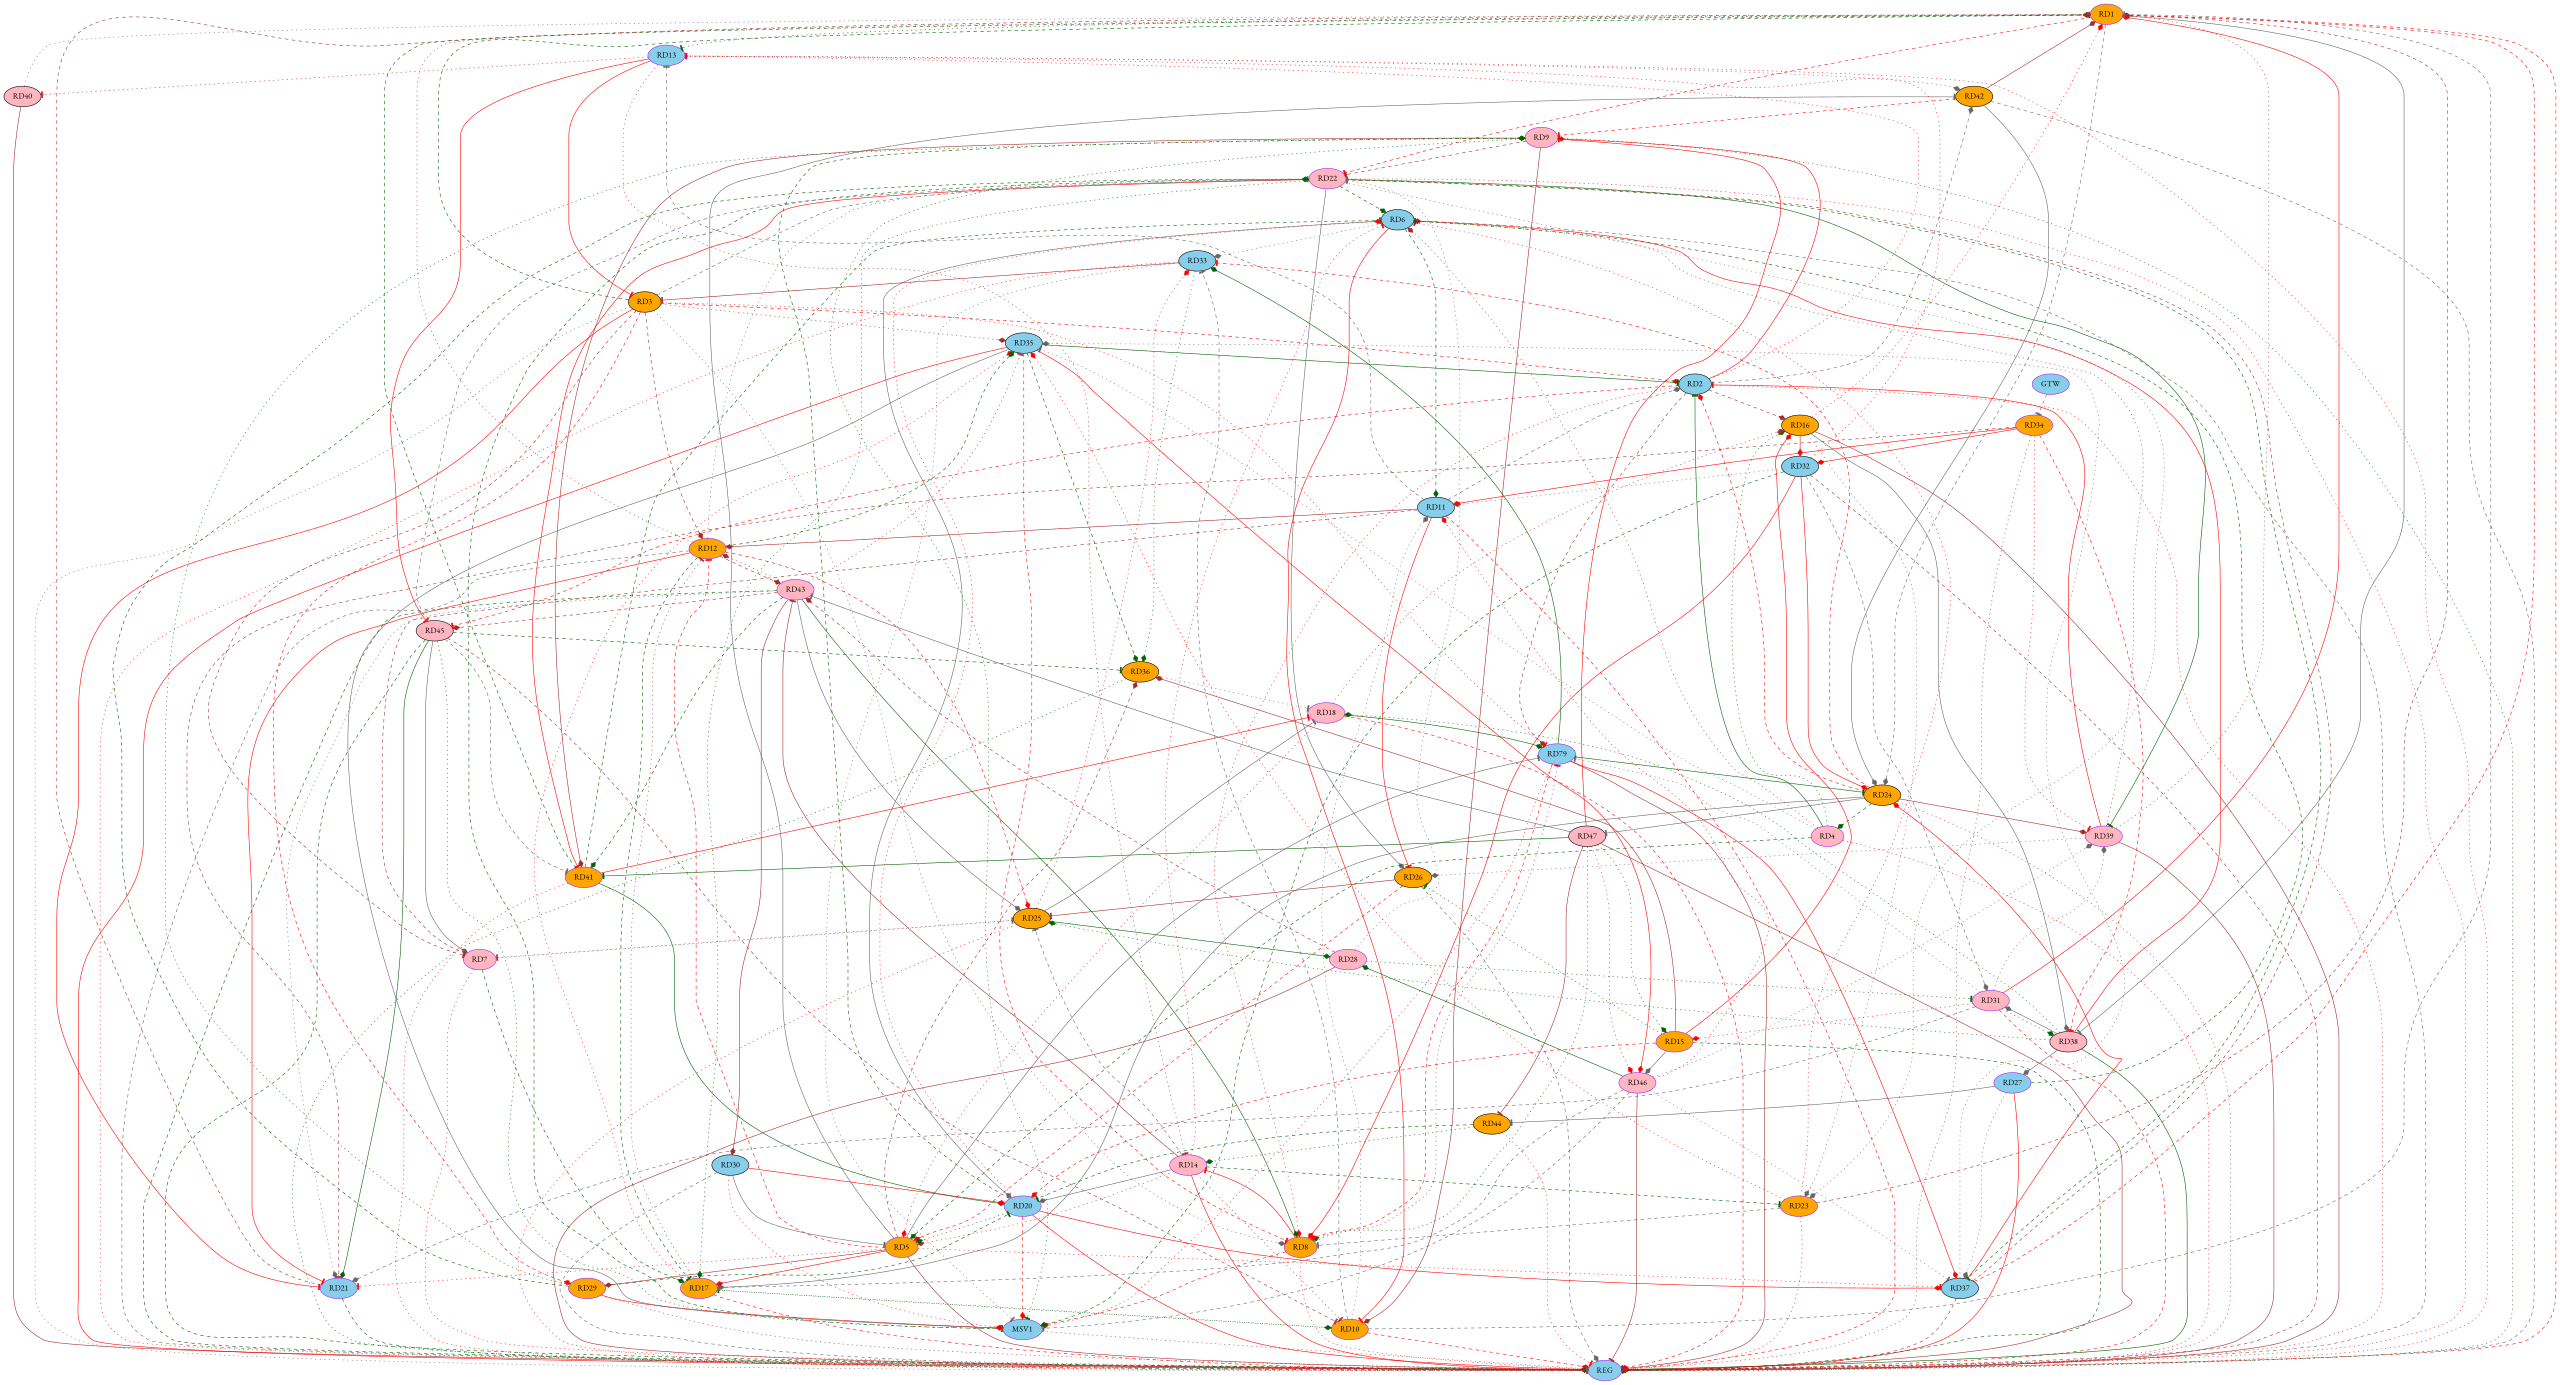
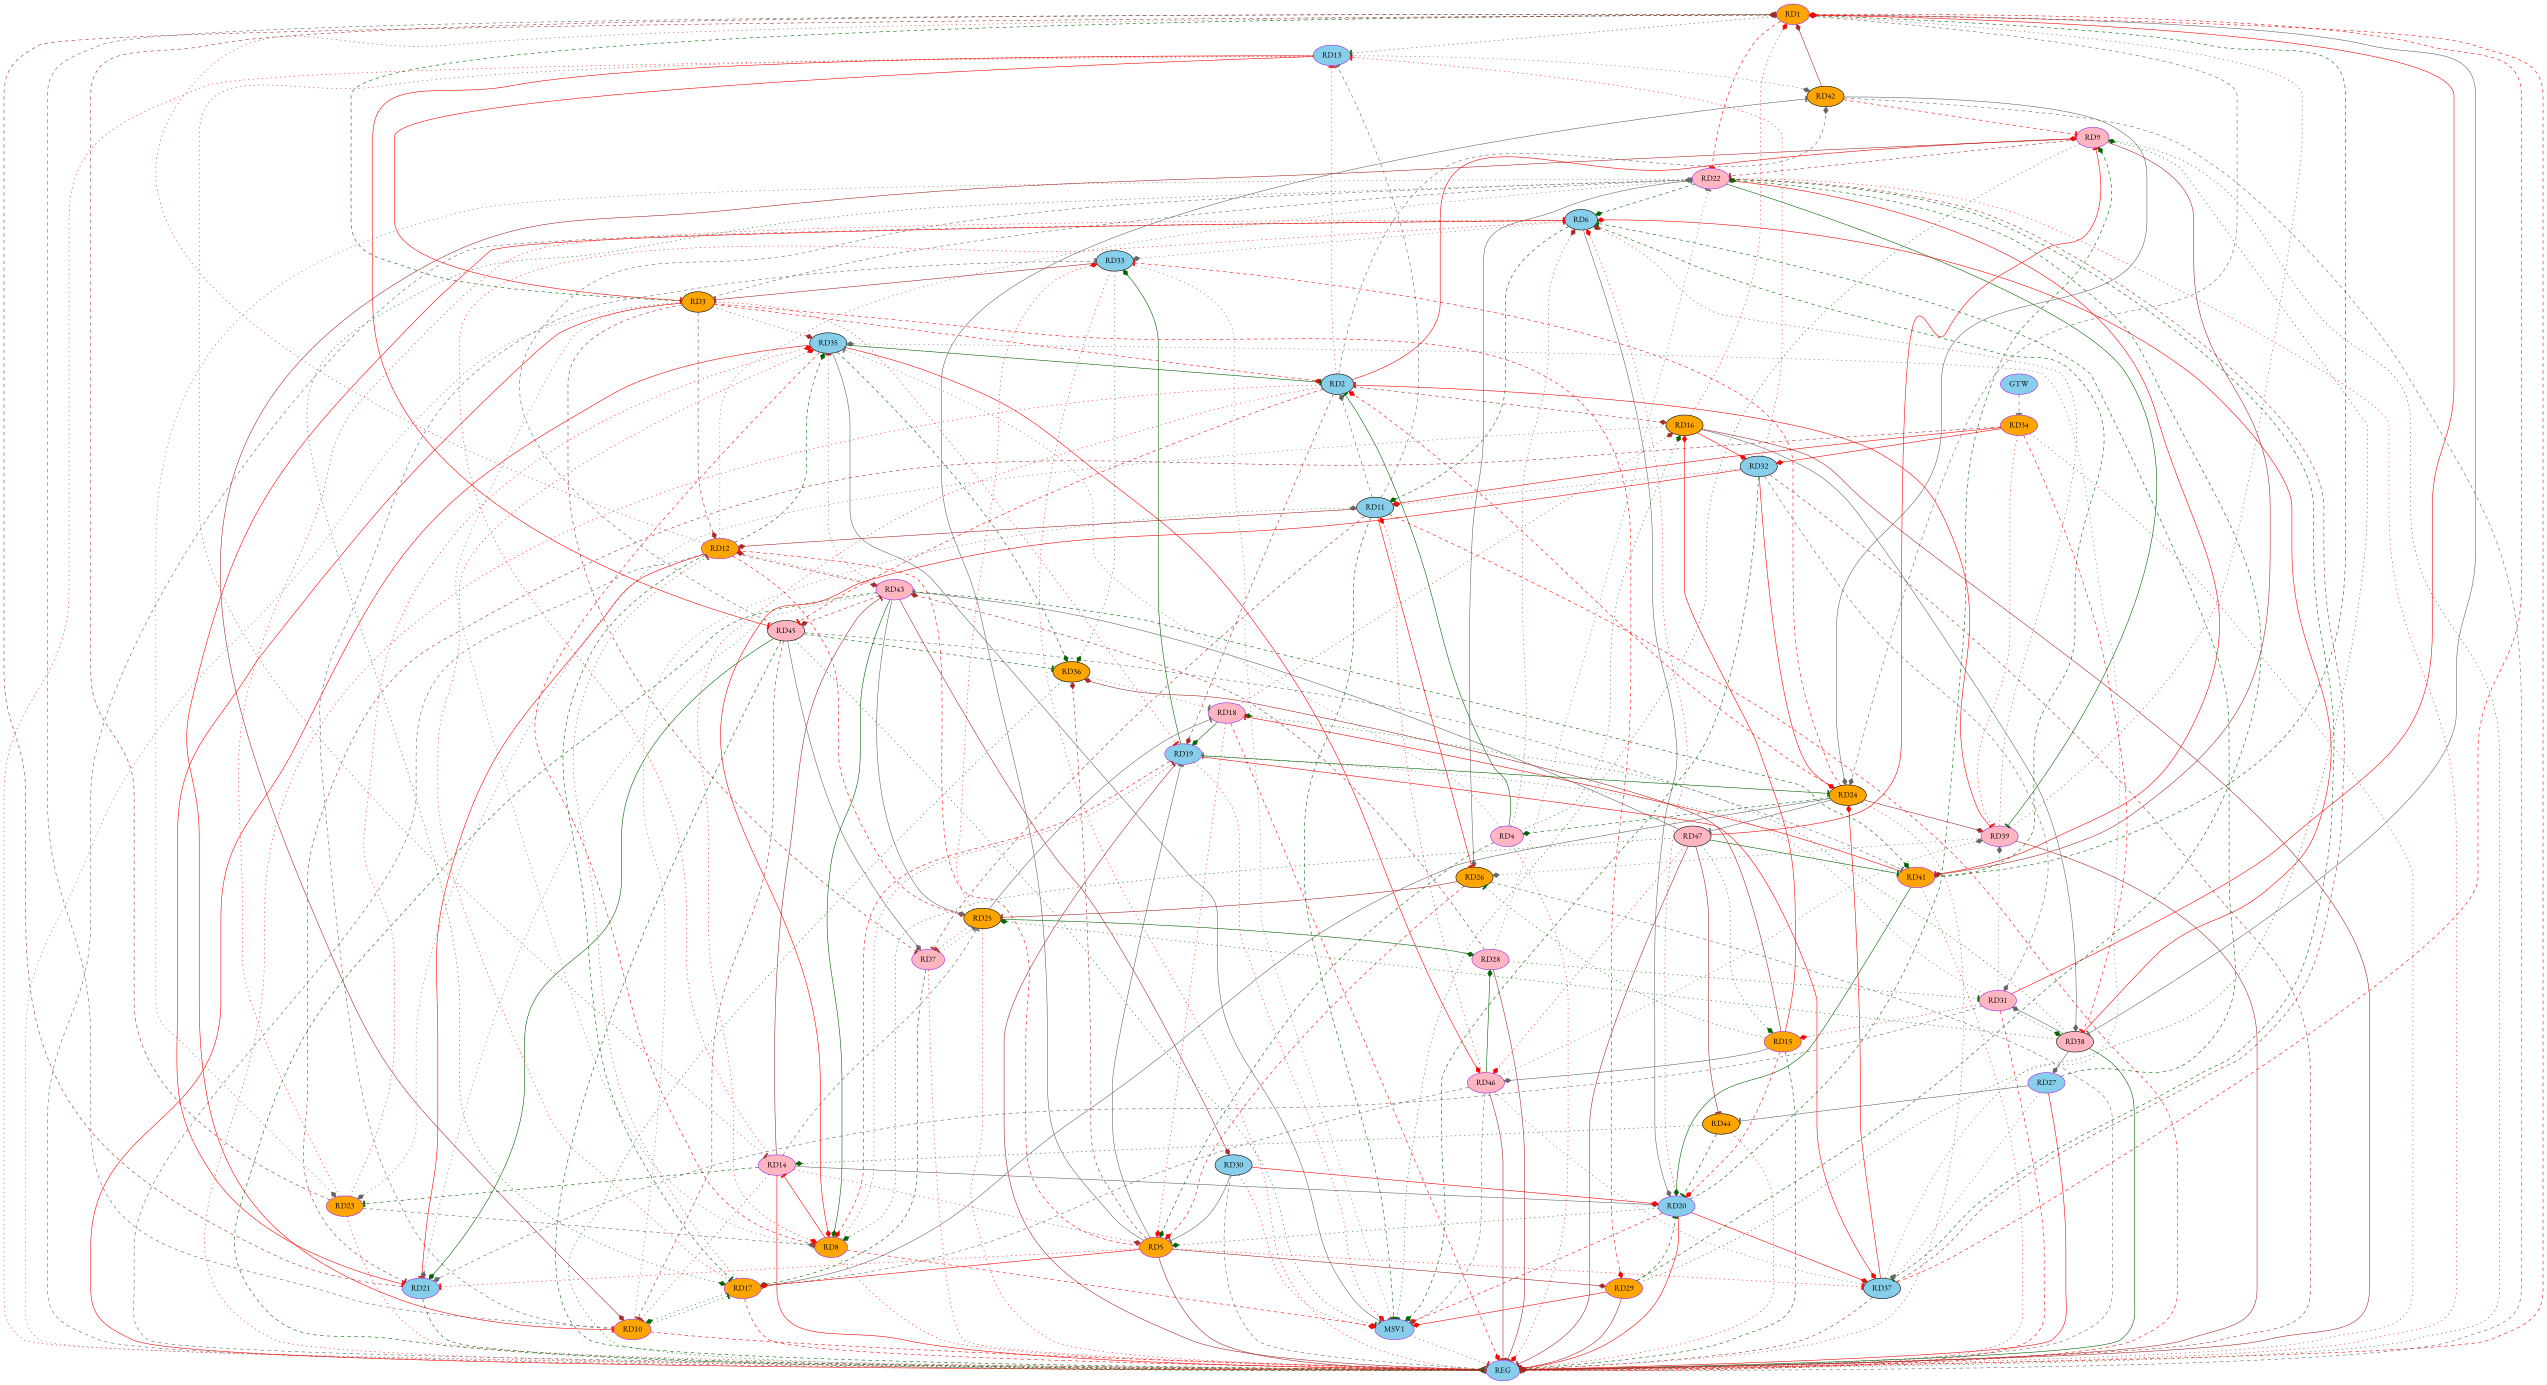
node "RD40": removed
edge "RD22" -> "MSV1": now "RD11" -> "MSV1"
node "RD79": label "RD79" -> "RD19"
edge "RD29" -> "REG": style dotted -> solid
